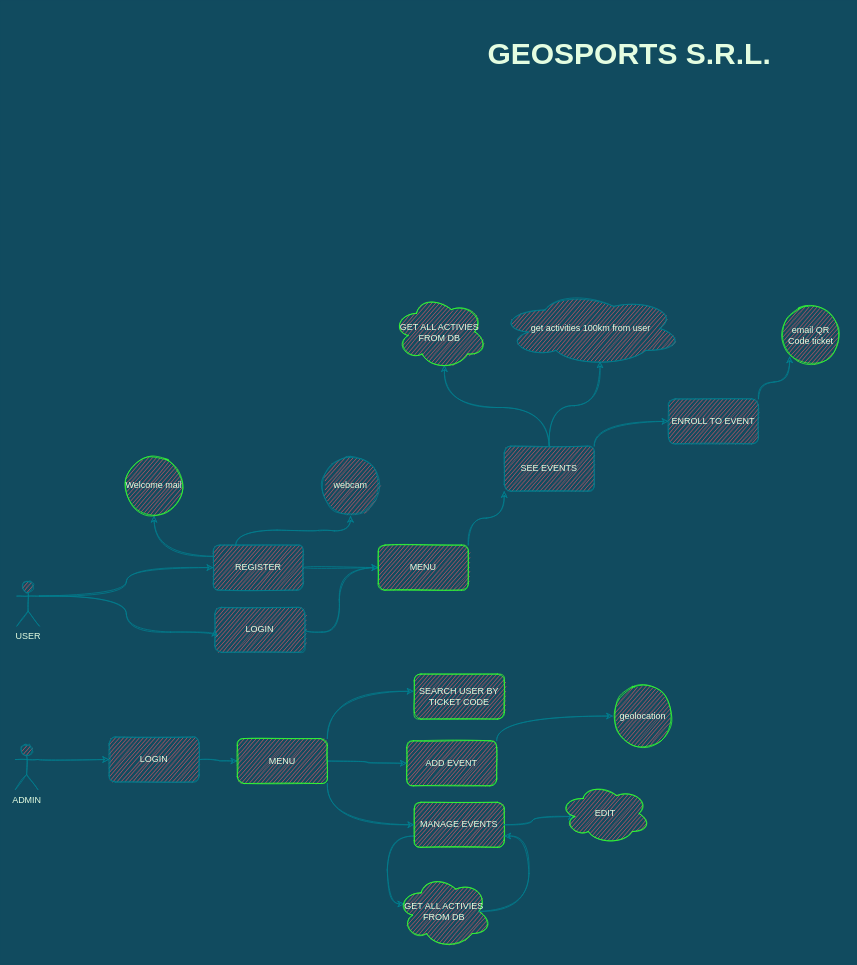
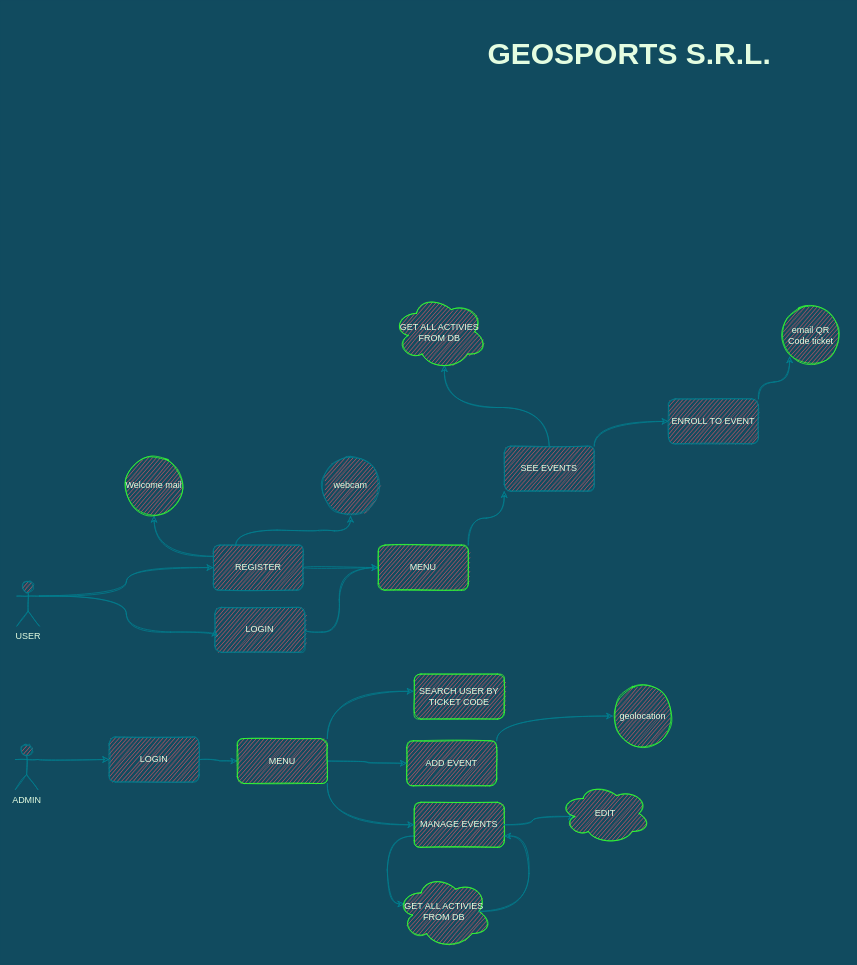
node "get activities 100km from user": removed
edge "SEE EVENTS" -> "get activities 100km from user": removed
